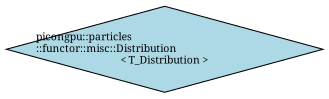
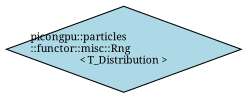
node "picongpu::particles ::functor::misc::Distribution < T_Distribution >": label "picongpu::particles ::functor::misc::Distribution < T_Distribution >" -> "picongpu::particles ::functor::misc::Rng < T_Distribution >"
